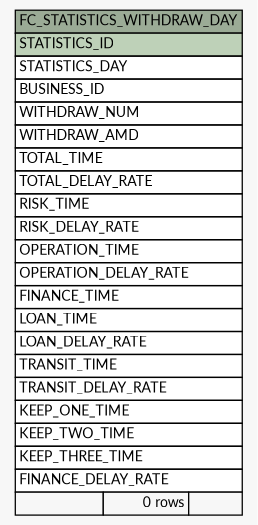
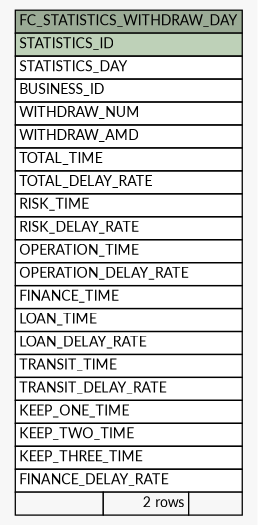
node "FC_STATISTICS_WITHDRAW_DAY": text "0 rows" -> "2 rows"
